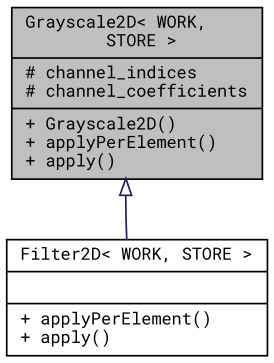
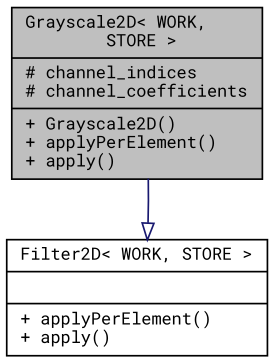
edge "Filter2D< WORK, STORE >" -> "Grayscale2D< WORK,": reversed
